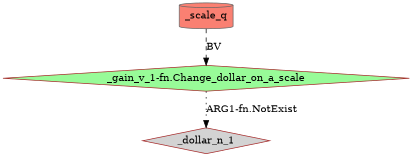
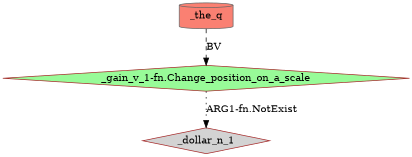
node "_scale_q": label "_scale_q" -> "_the_q"
node "_gain_v_1-fn.Change_dollar_on_a_scale": label "_gain_v_1-fn.Change_dollar_on_a_scale" -> "_gain_v_1-fn.Change_position_on_a_scale"
